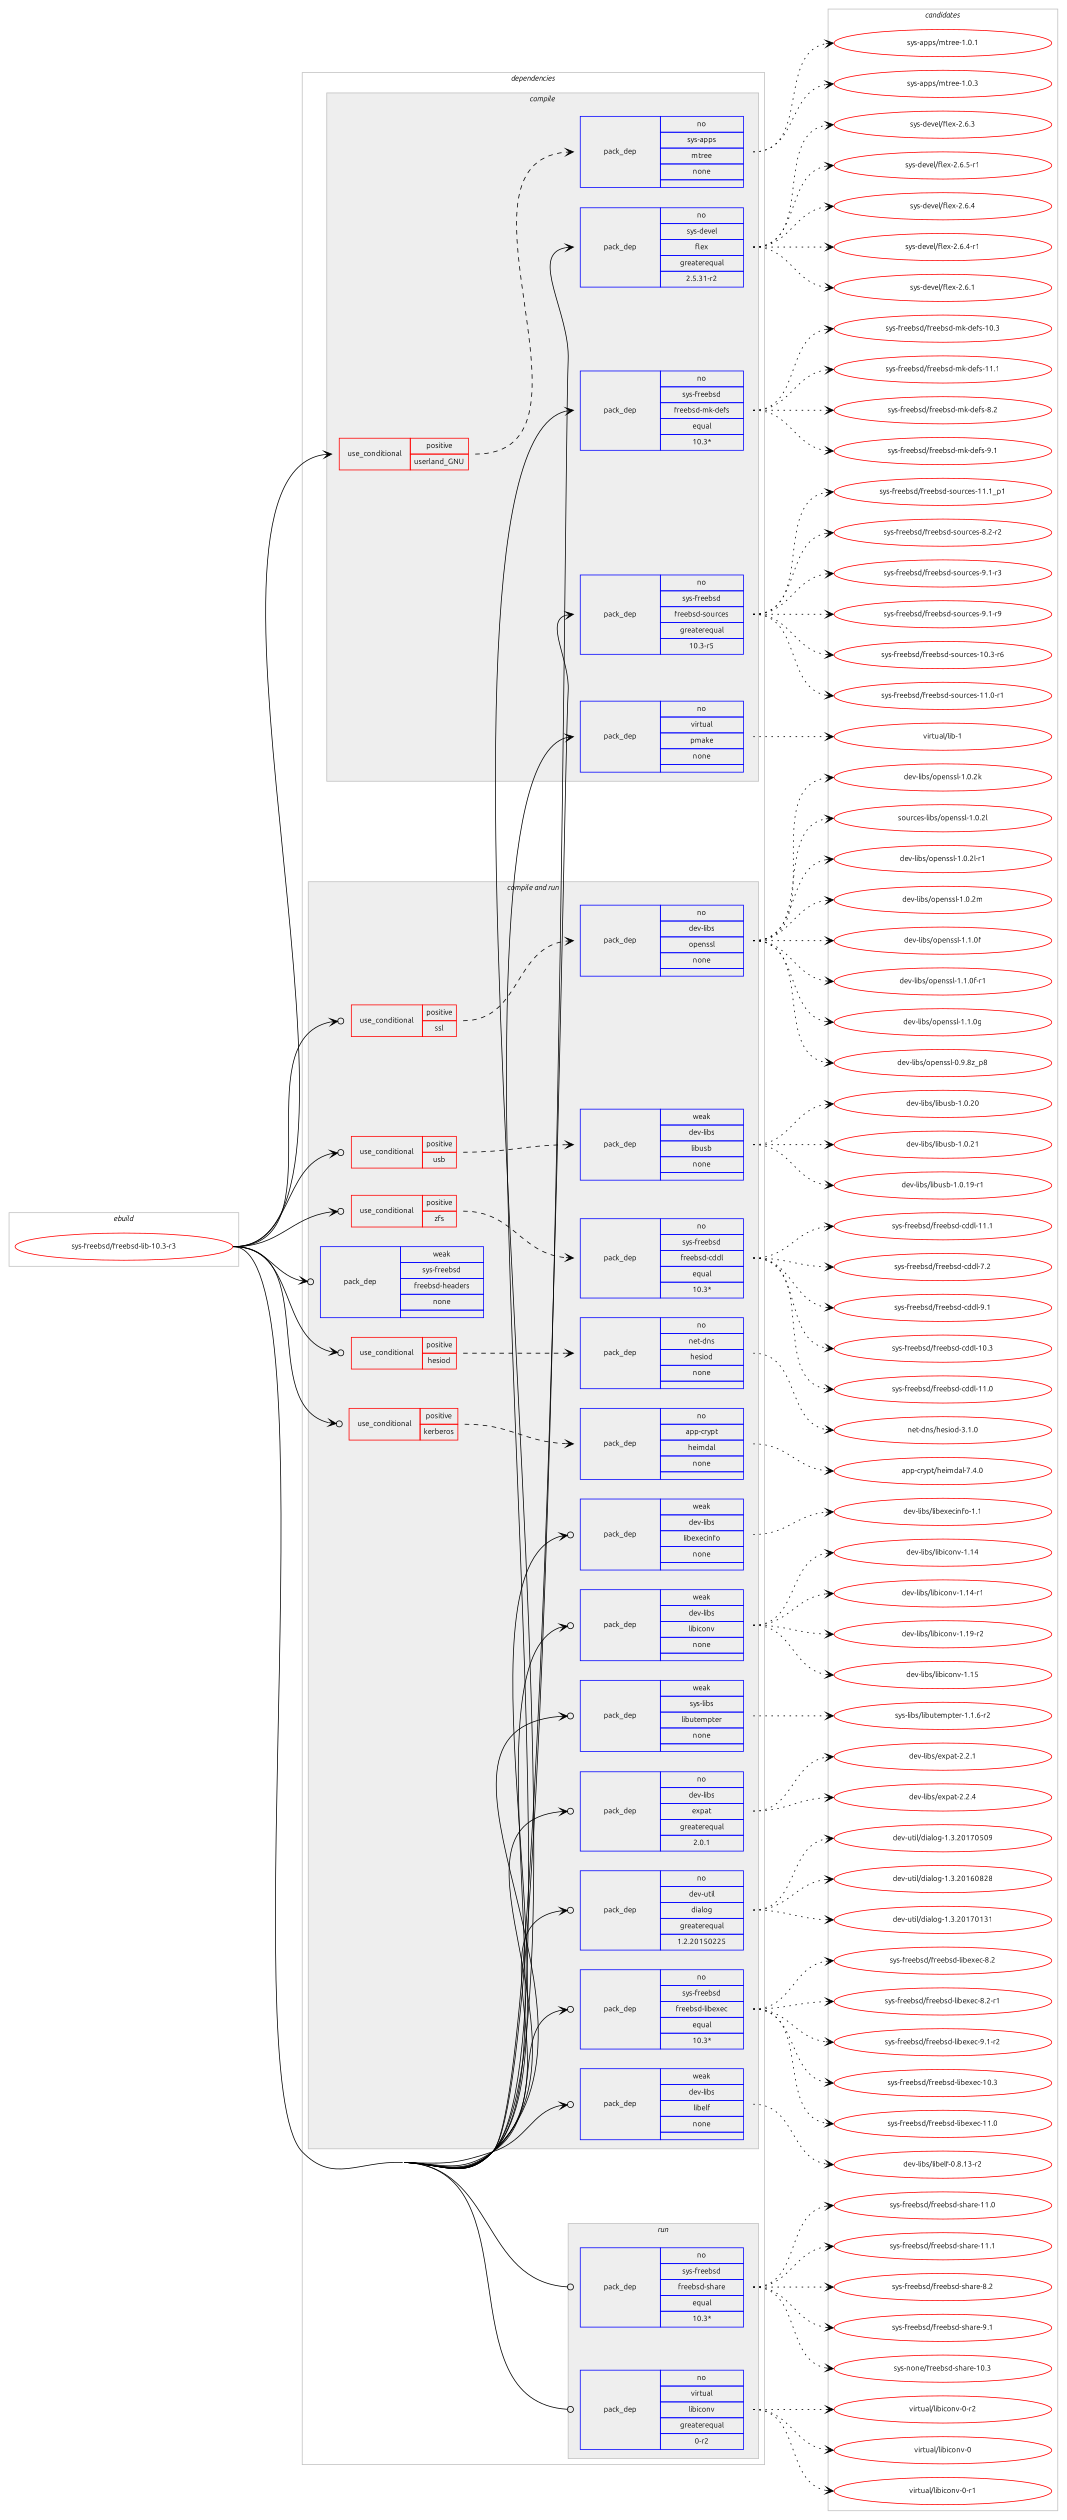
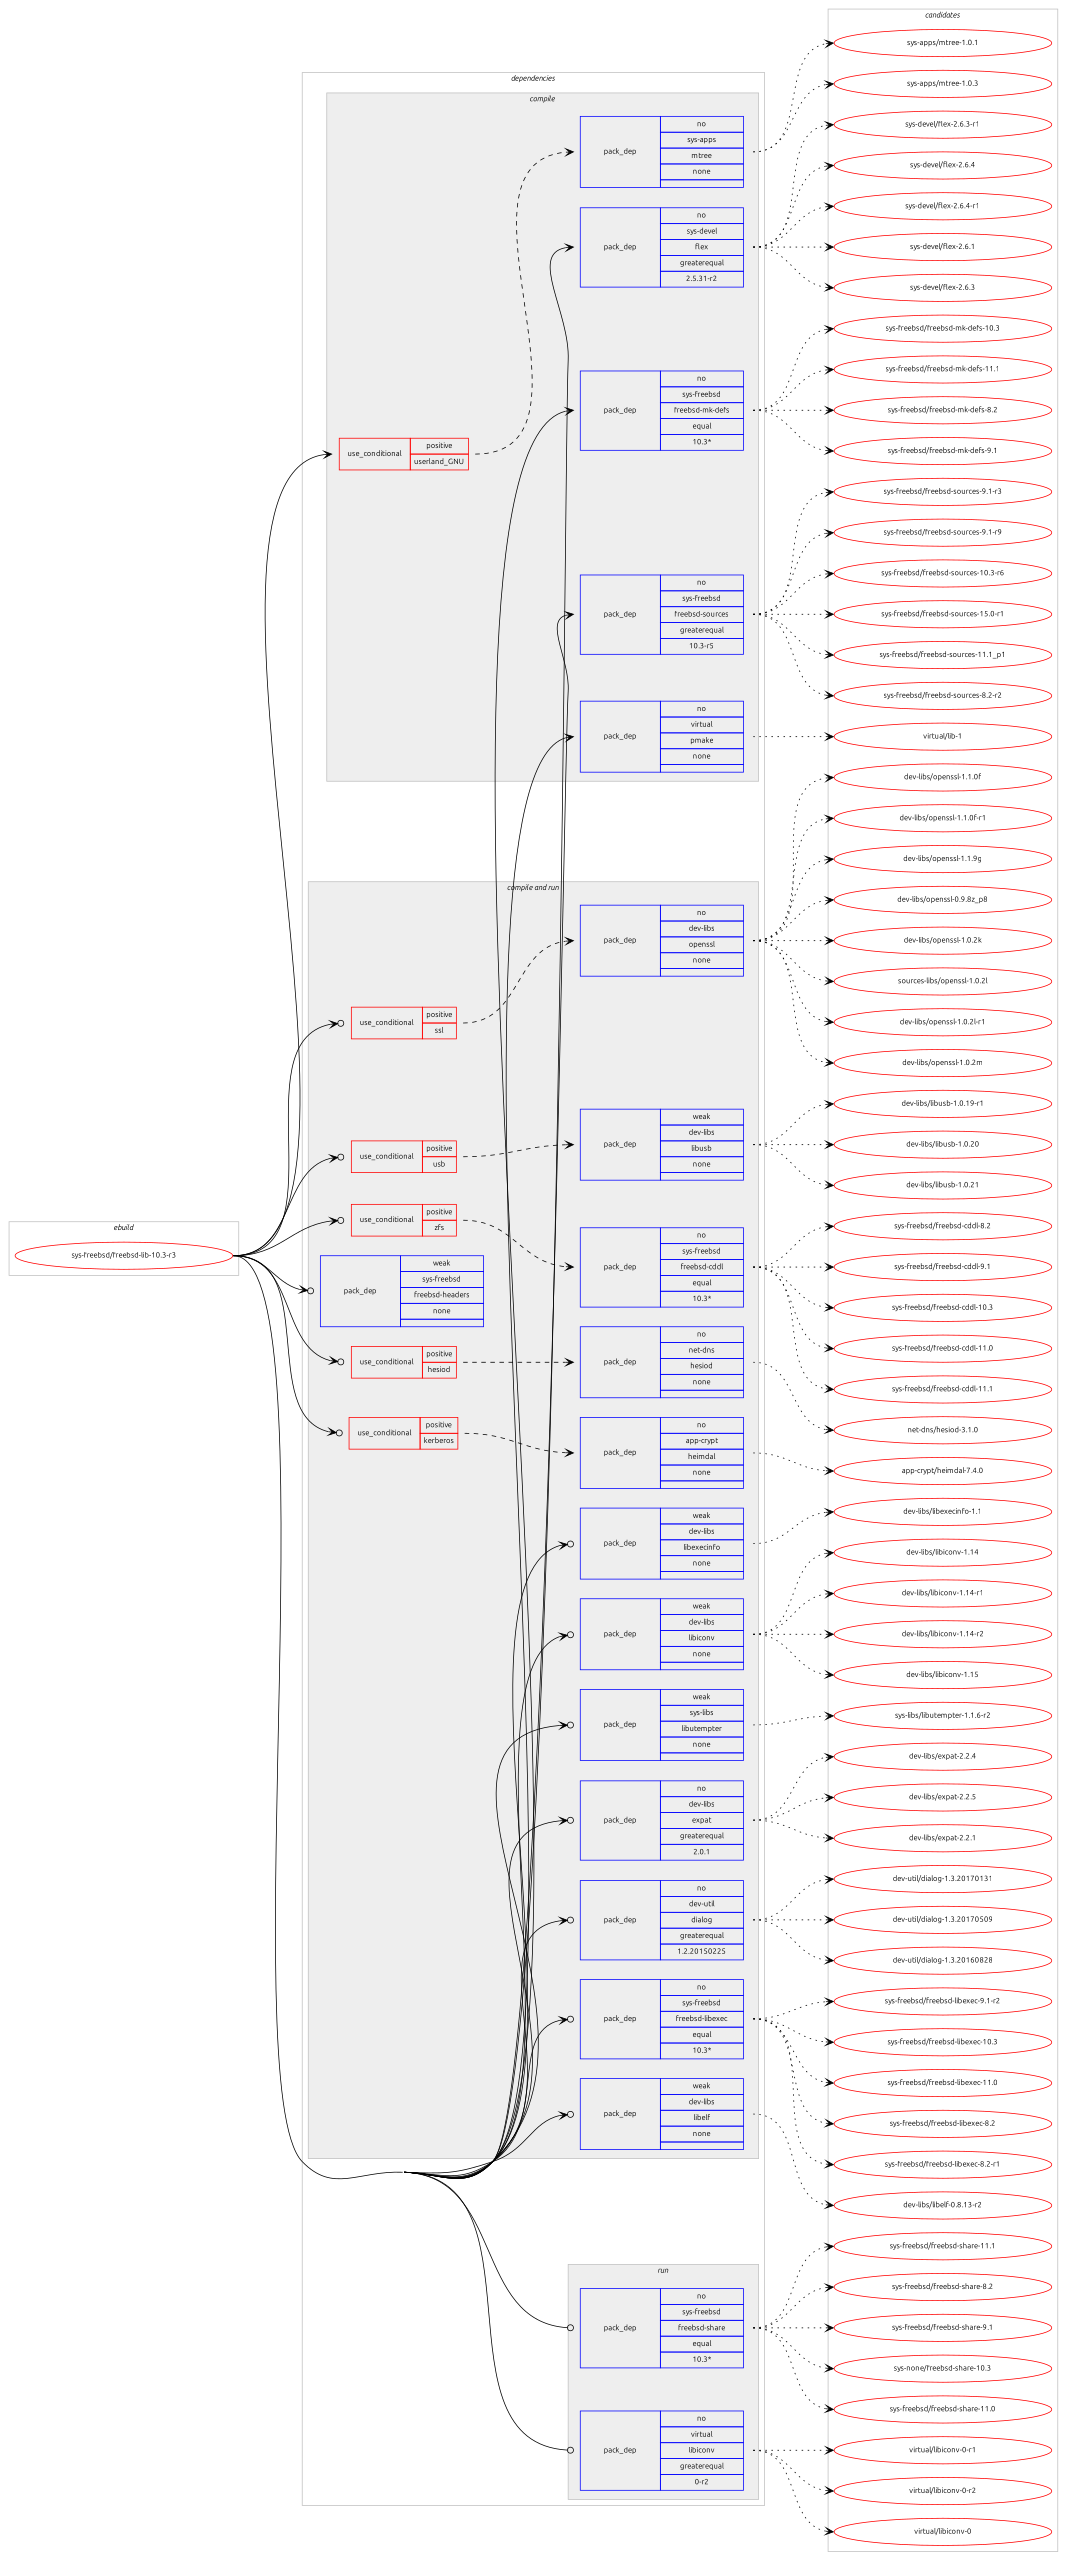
node "sys-devel/flex-2.6.5-r1": label "sys-devel/flex-2.6.5-r1" -> "sys-devel/flex-2.6.3-r1"
node "sys-freebsd/freebsd-sources-11.0-r1": label "sys-freebsd/freebsd-sources-11.0-r1" -> "sys-freebsd/freebsd-sources-15.0-r1"
node "dev-libs/openssl-1.1.0g": label "dev-libs/openssl-1.1.0g" -> "dev-libs/openssl-1.1.9g"
node "sys-freebsd/freebsd-cddl-7.2": label "sys-freebsd/freebsd-cddl-7.2" -> "sys-freebsd/freebsd-cddl-8.2"
node "dev-libs/libiconv-1.19-r2": label "dev-libs/libiconv-1.19-r2" -> "dev-libs/libiconv-1.14-r2"
node "dev-libs/expat-2.2.5": added
